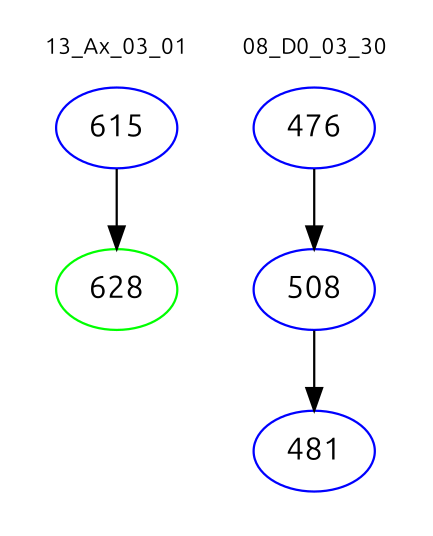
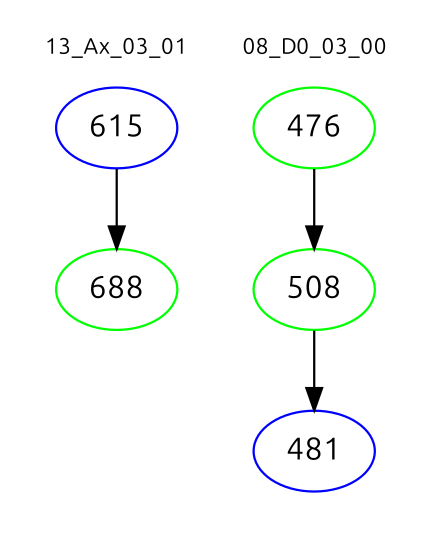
cluster "08_D0_03_30": label "08_D0_03_30" -> "08_D0_03_00"
node "476": color blue -> green
node "628": label "628" -> "688"
node "508": color blue -> green
